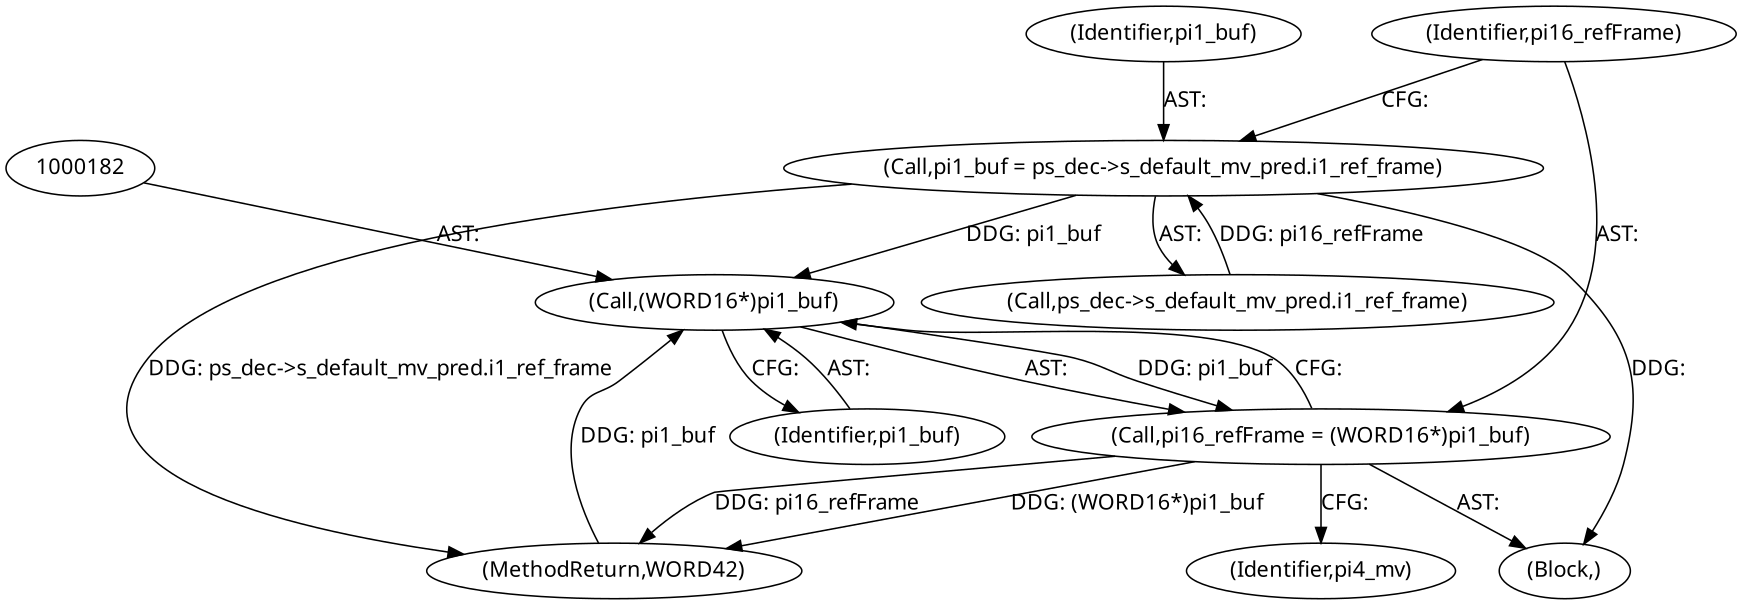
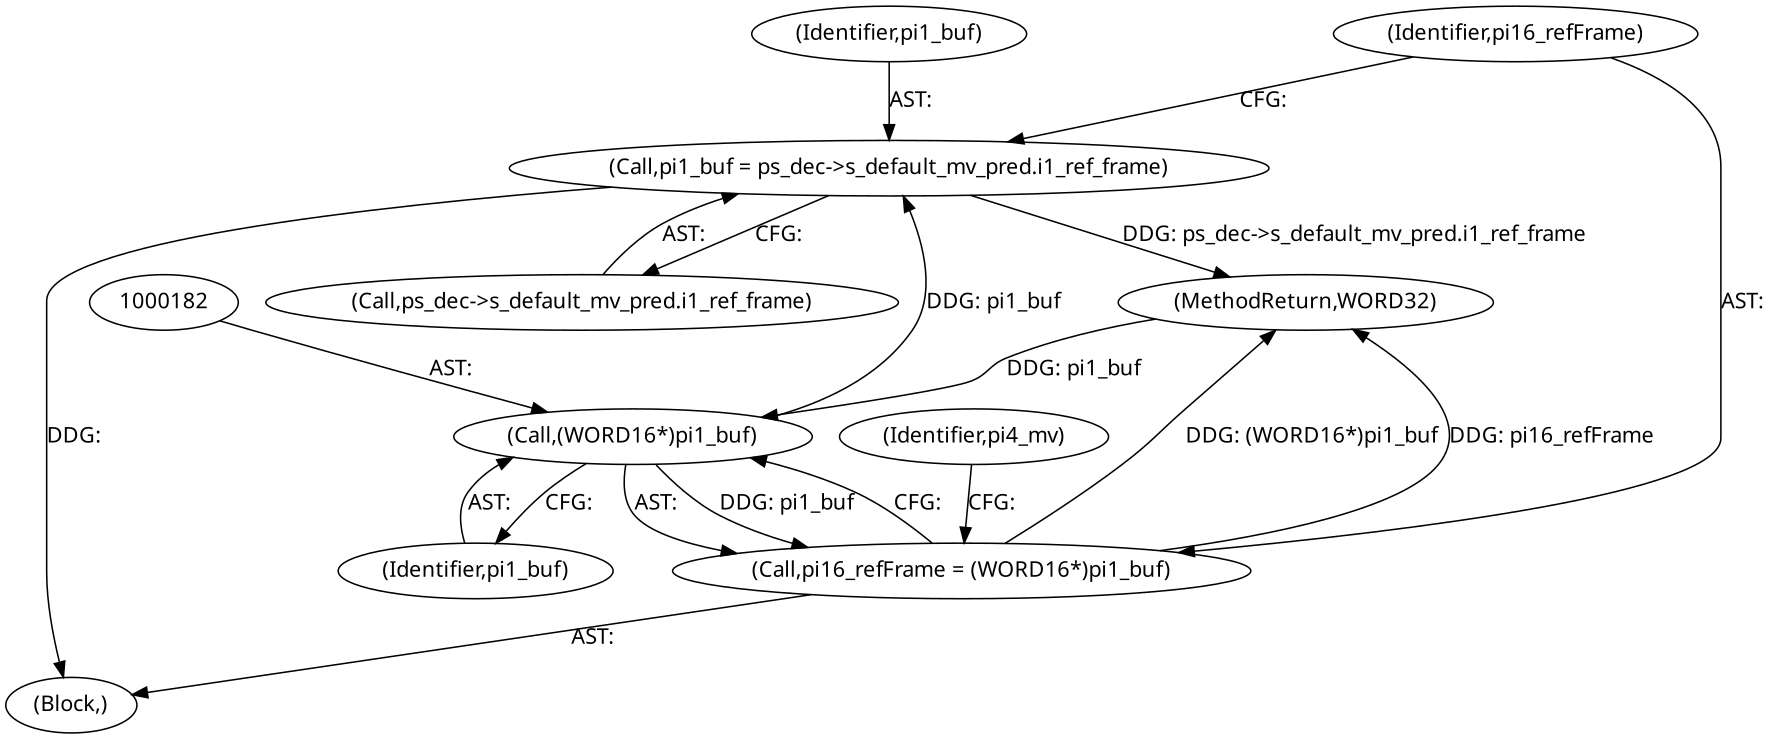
edge "(Call,pi1_buf = ps_dec->s_default_mv_pred.i1_ref_frame)" -> "(Call,(WORD16*)pi1_buf)": reversed
edge "(Call,pi1_buf = ps_dec->s_default_mv_pred.i1_ref_frame)" -> "(Call,ps_dec->s_default_mv_pred.i1_ref_frame)": label "AST: " -> "CFG: "
edge "(Call,ps_dec->s_default_mv_pred.i1_ref_frame)" -> "(Call,pi1_buf = ps_dec->s_default_mv_pred.i1_ref_frame)": label "DDG: pi16_refFrame" -> "AST: "
edge "(Call,pi16_refFrame = (WORD16*)pi1_buf)" -> "(Identifier,pi4_mv)": reversed
node "(MethodReturn,WORD42)": label "(MethodReturn,WORD42)" -> "(MethodReturn,WORD32)"
